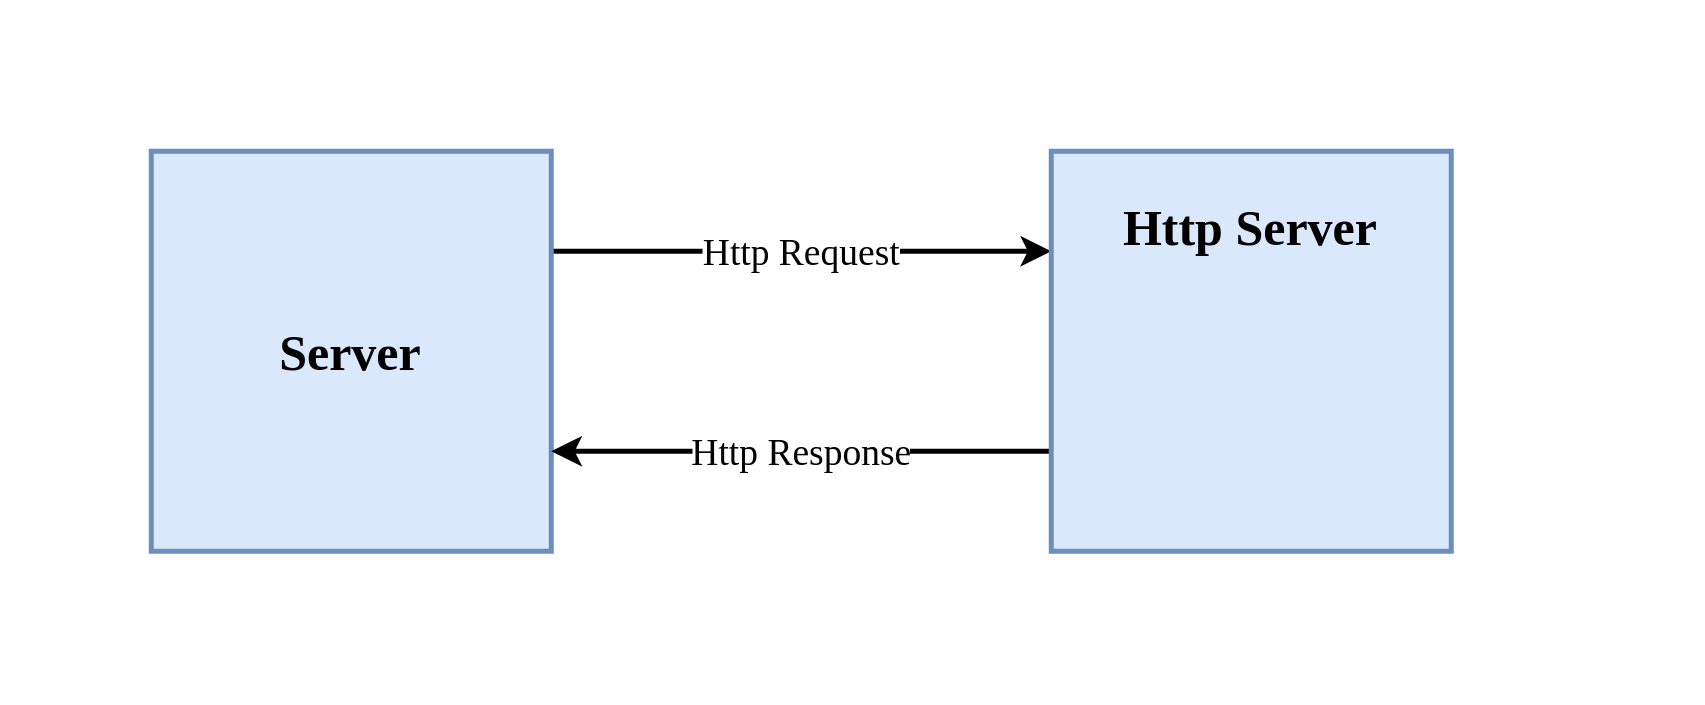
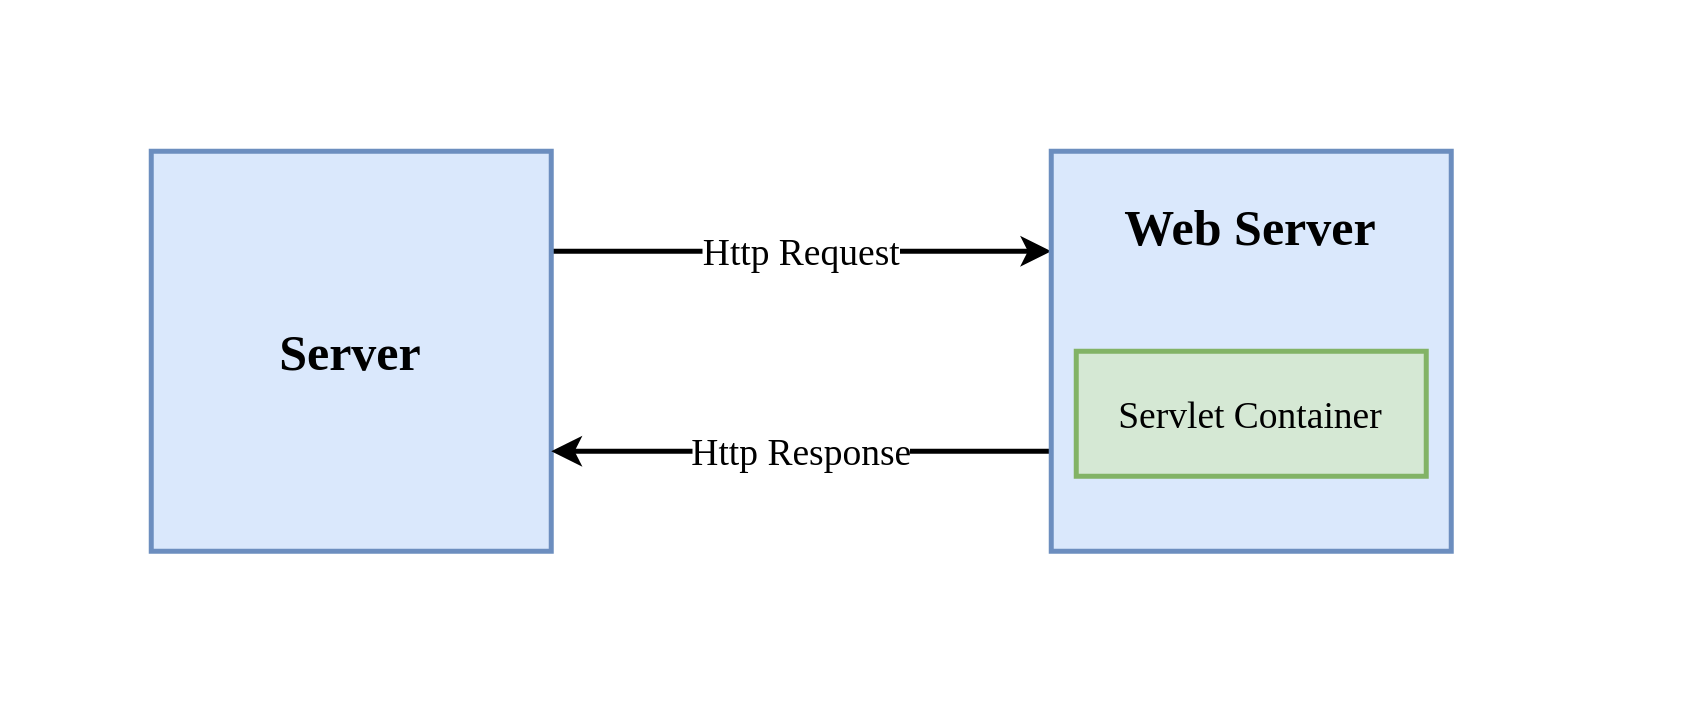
node "Http Server": label "Http Server" -> "Web Server"
node "Servlet Container": added
